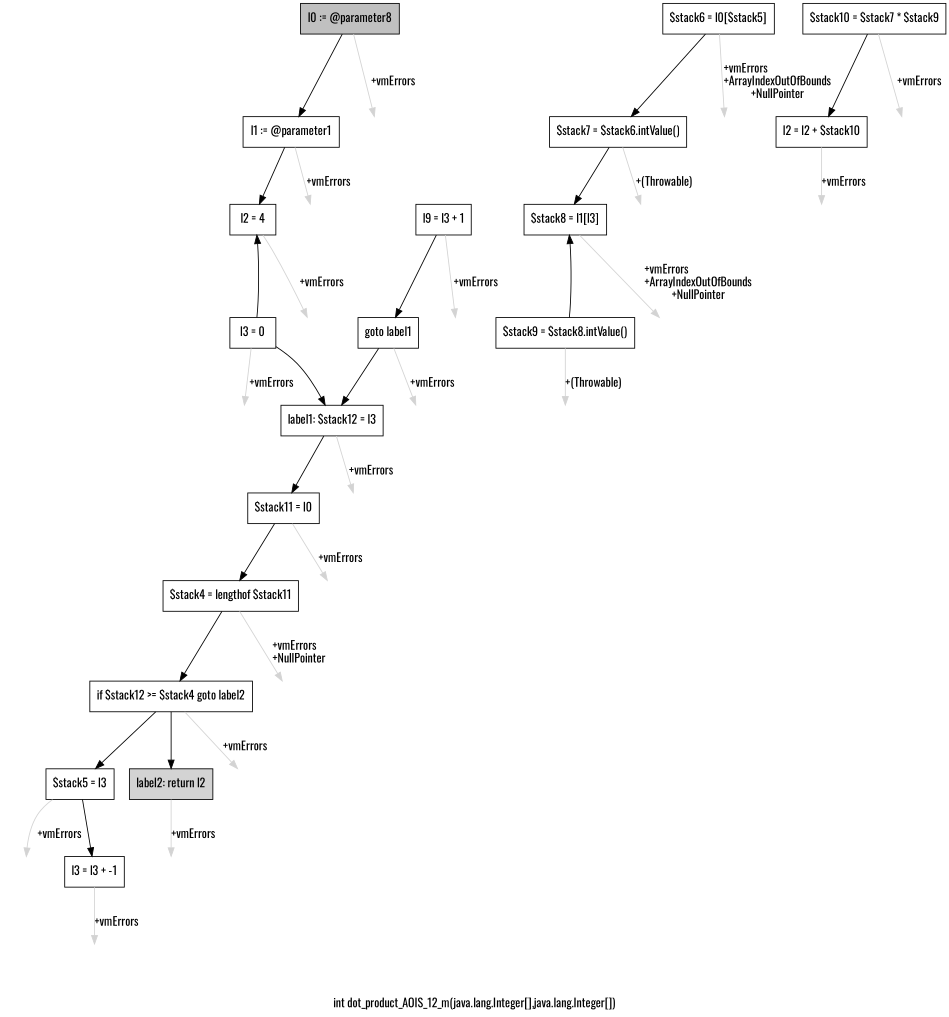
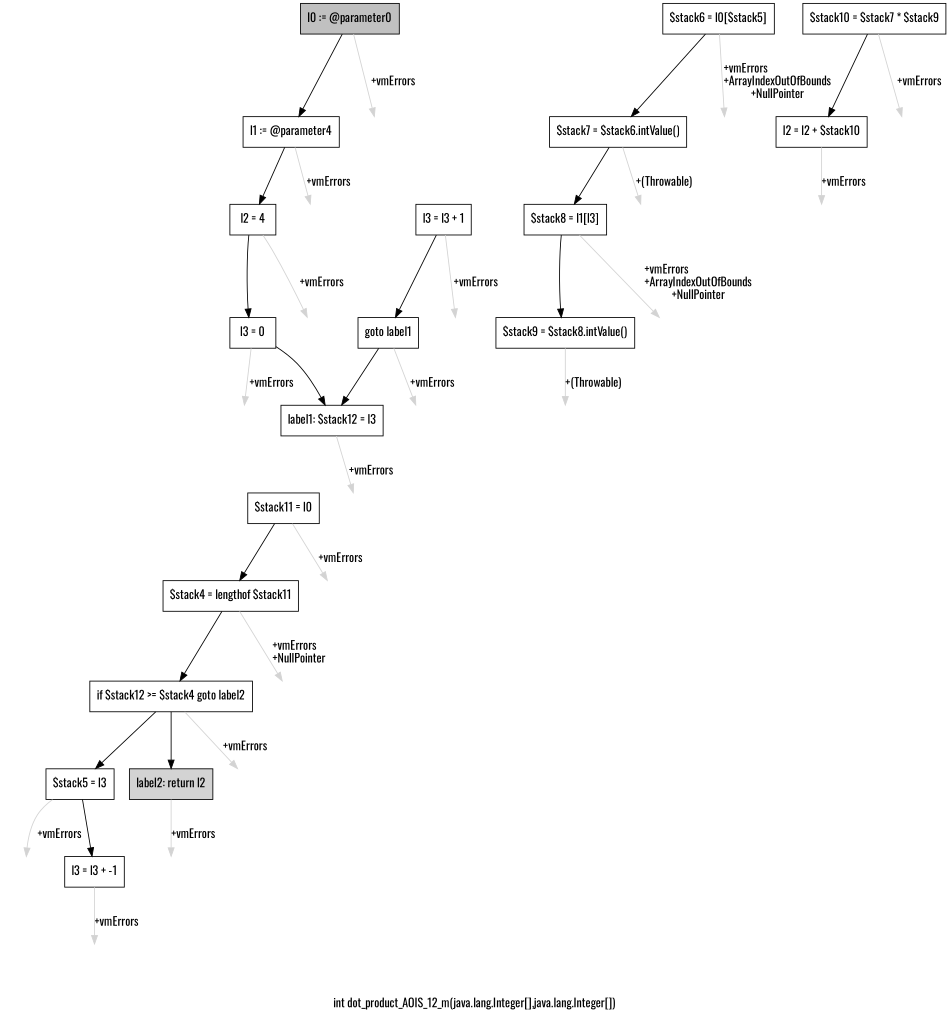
node "l0 := @parameter8": label "l0 := @parameter8" -> "l0 := @parameter0"
node "l1 := @parameter1": label "l1 := @parameter1" -> "l1 := @parameter4"
node "l9 = l3 + 1": label "l9 = l3 + 1" -> "l3 = l3 + 1"
edge "l3 = 0" -> "l2 = 4": reversed
edge "$stack9 = $stack8.intValue()" -> "$stack8 = l1[l3]": reversed
edge "label1: $stack12 = l3" -> "$stack11 = l0": removed
